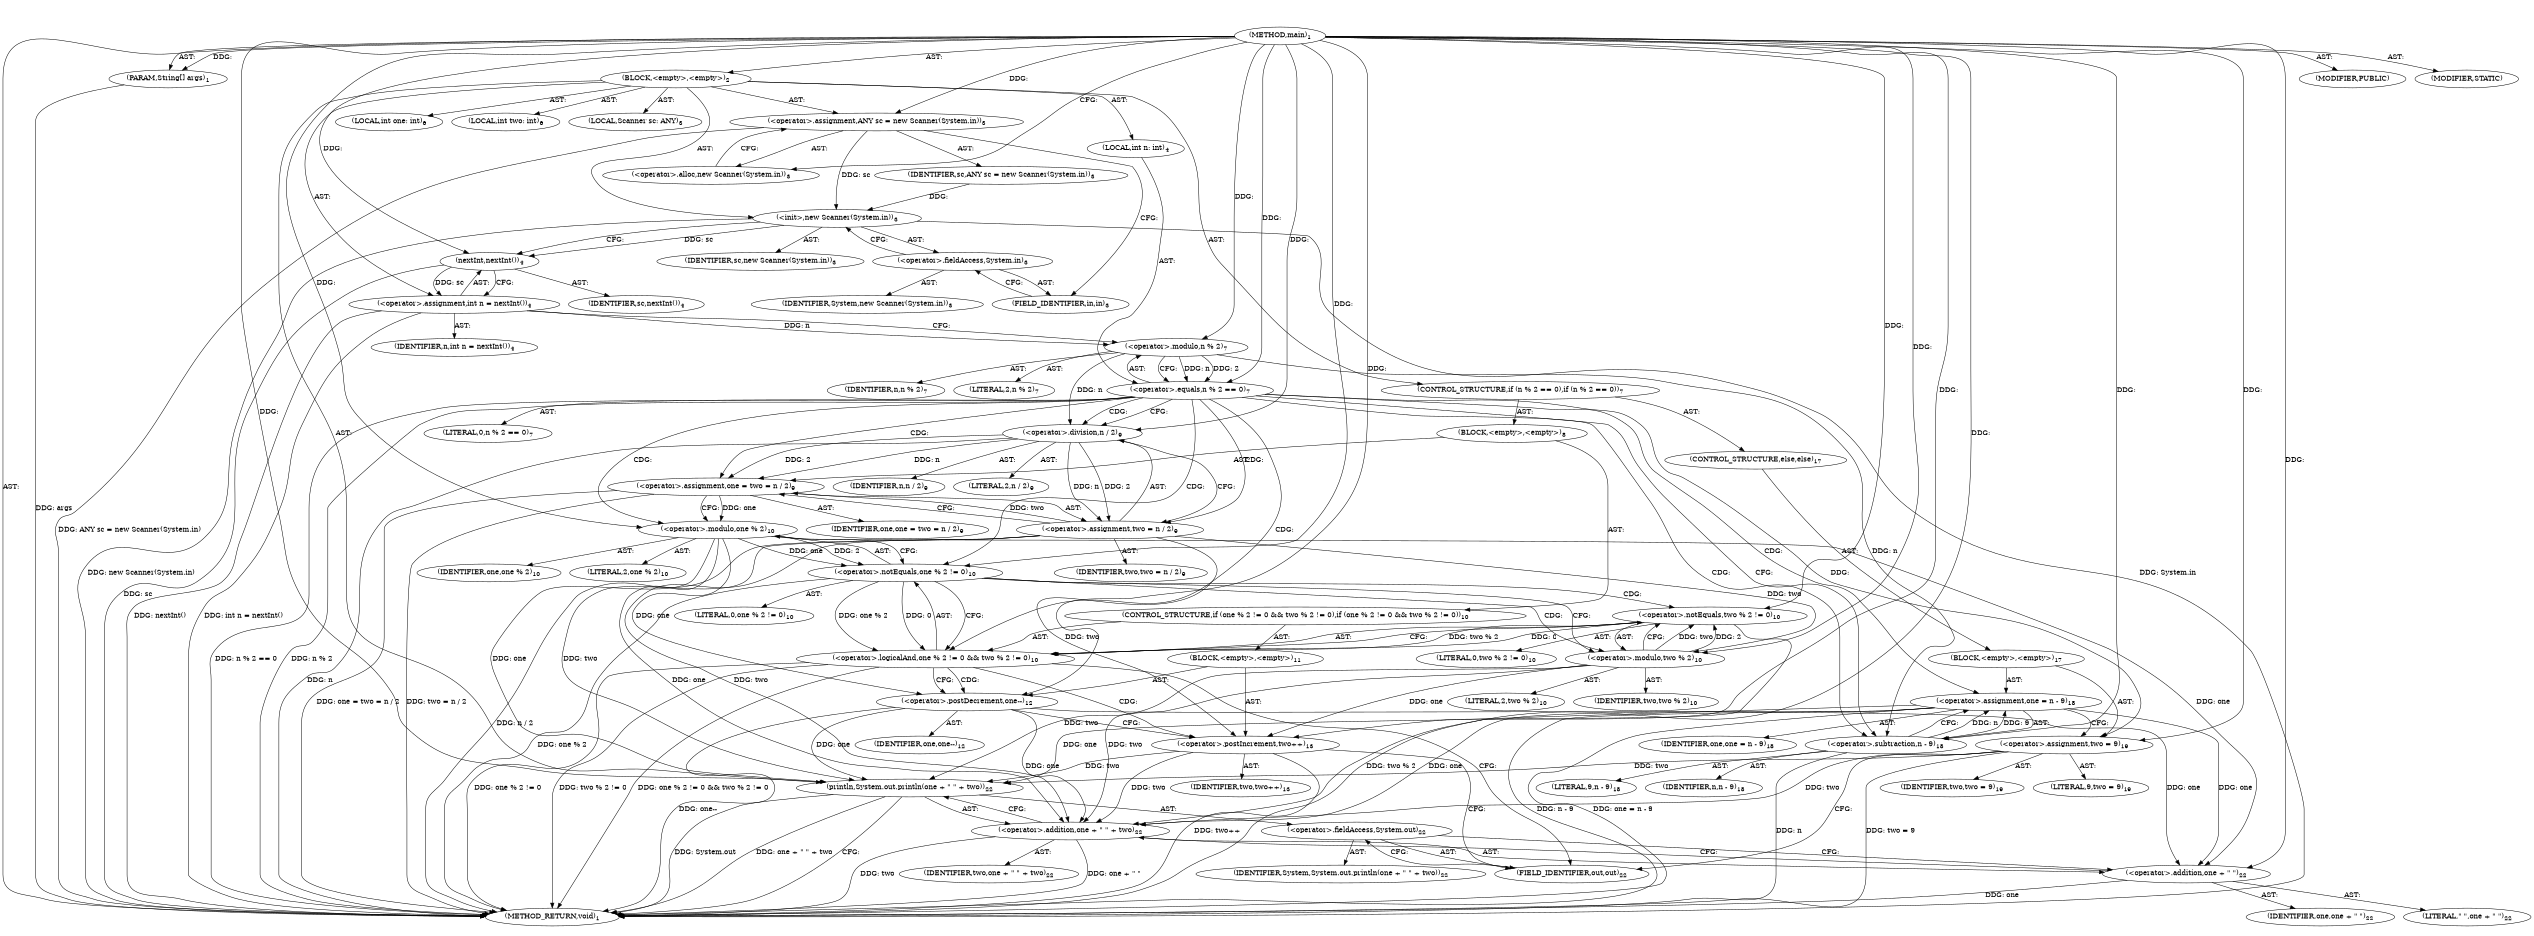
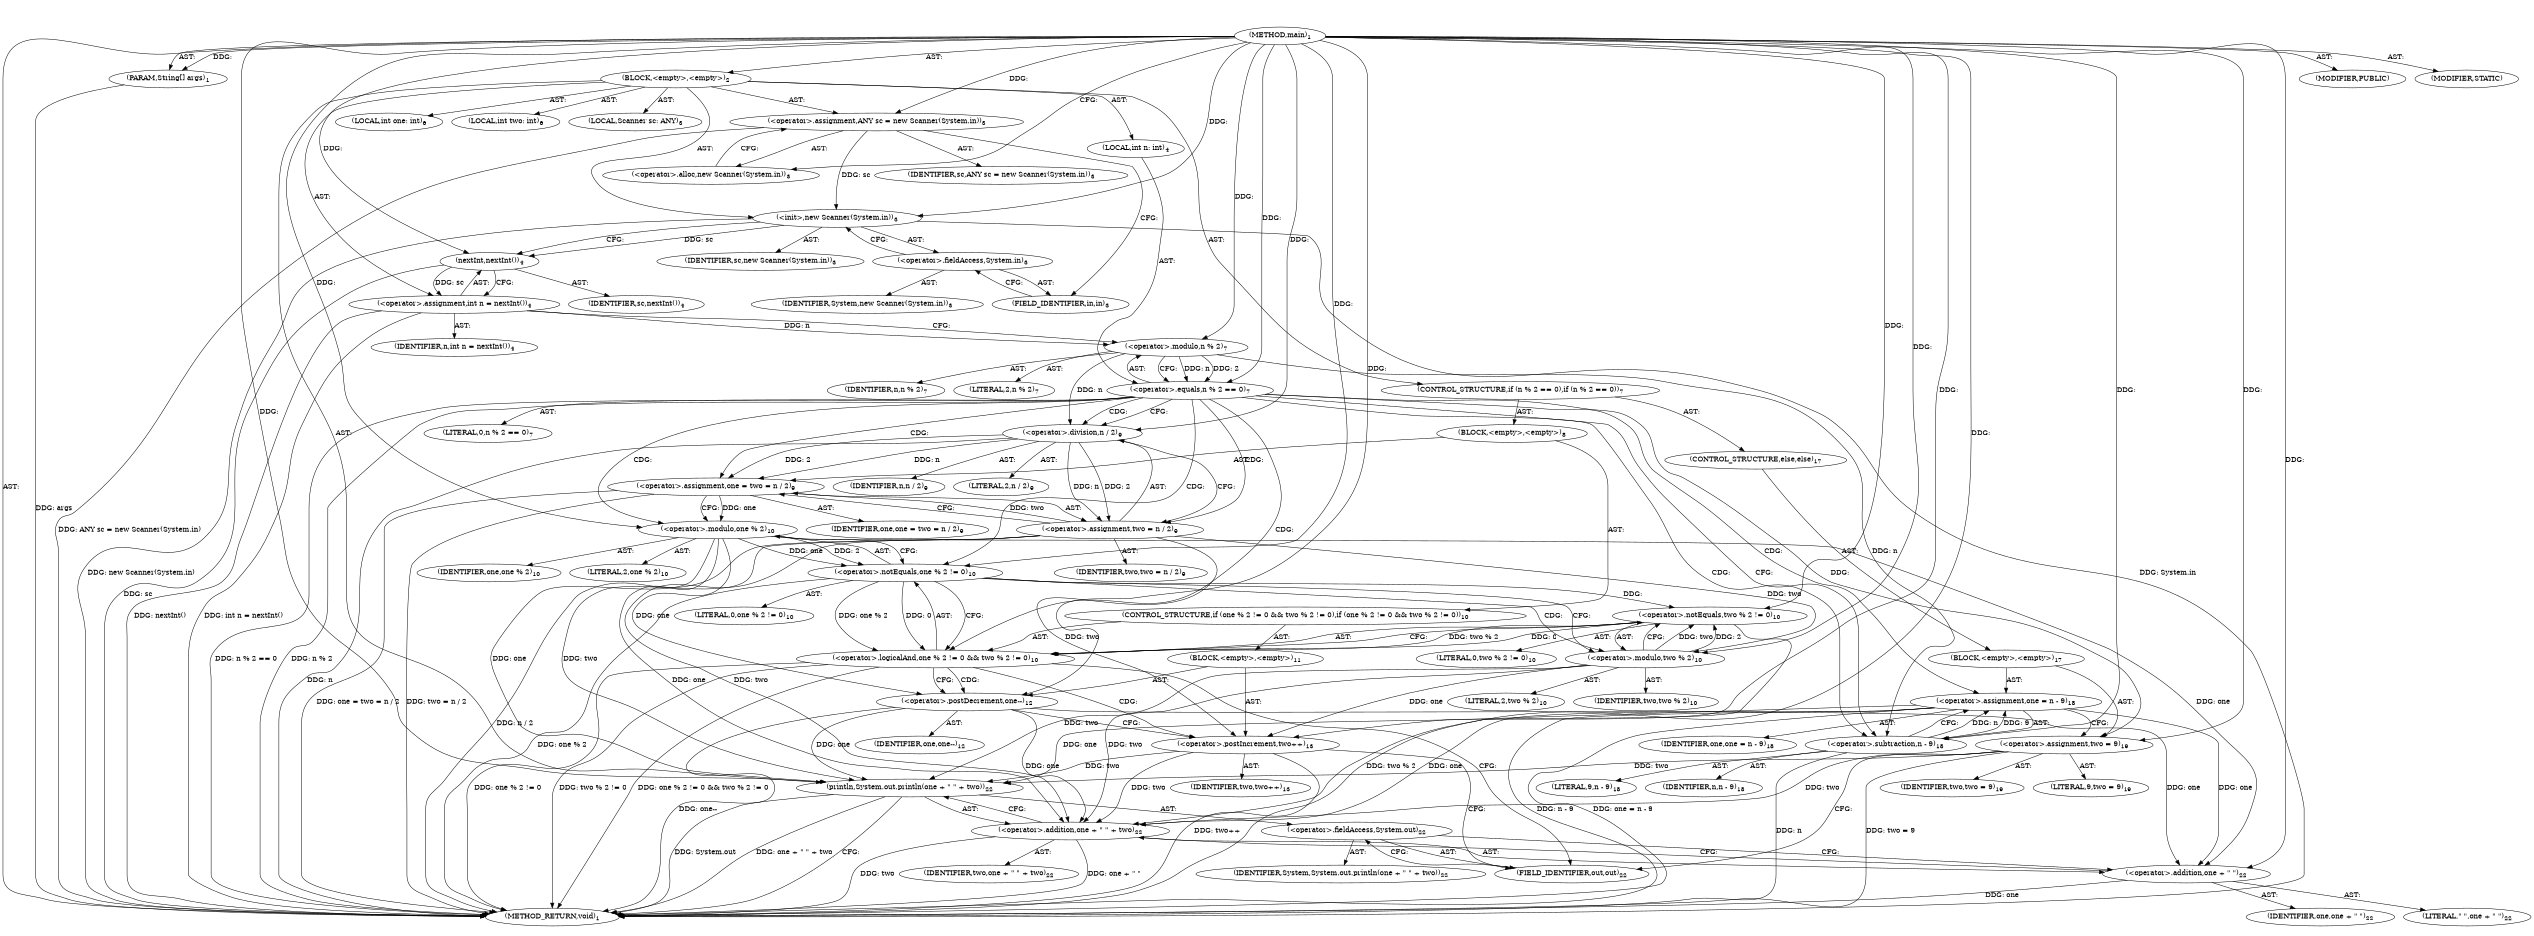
edge "(IDENTIFIER,sc,ANY sc = new Scanner(System.in))" -> "(<init>,new Scanner(System.in))": now "(METHOD,main)" -> "(<init>,new Scanner(System.in))"
edge "(<operator>.notEquals,one % 2 != 0)" -> "(<operator>.notEquals,two % 2 != 0)": label "CDG: " -> "DDG: "
